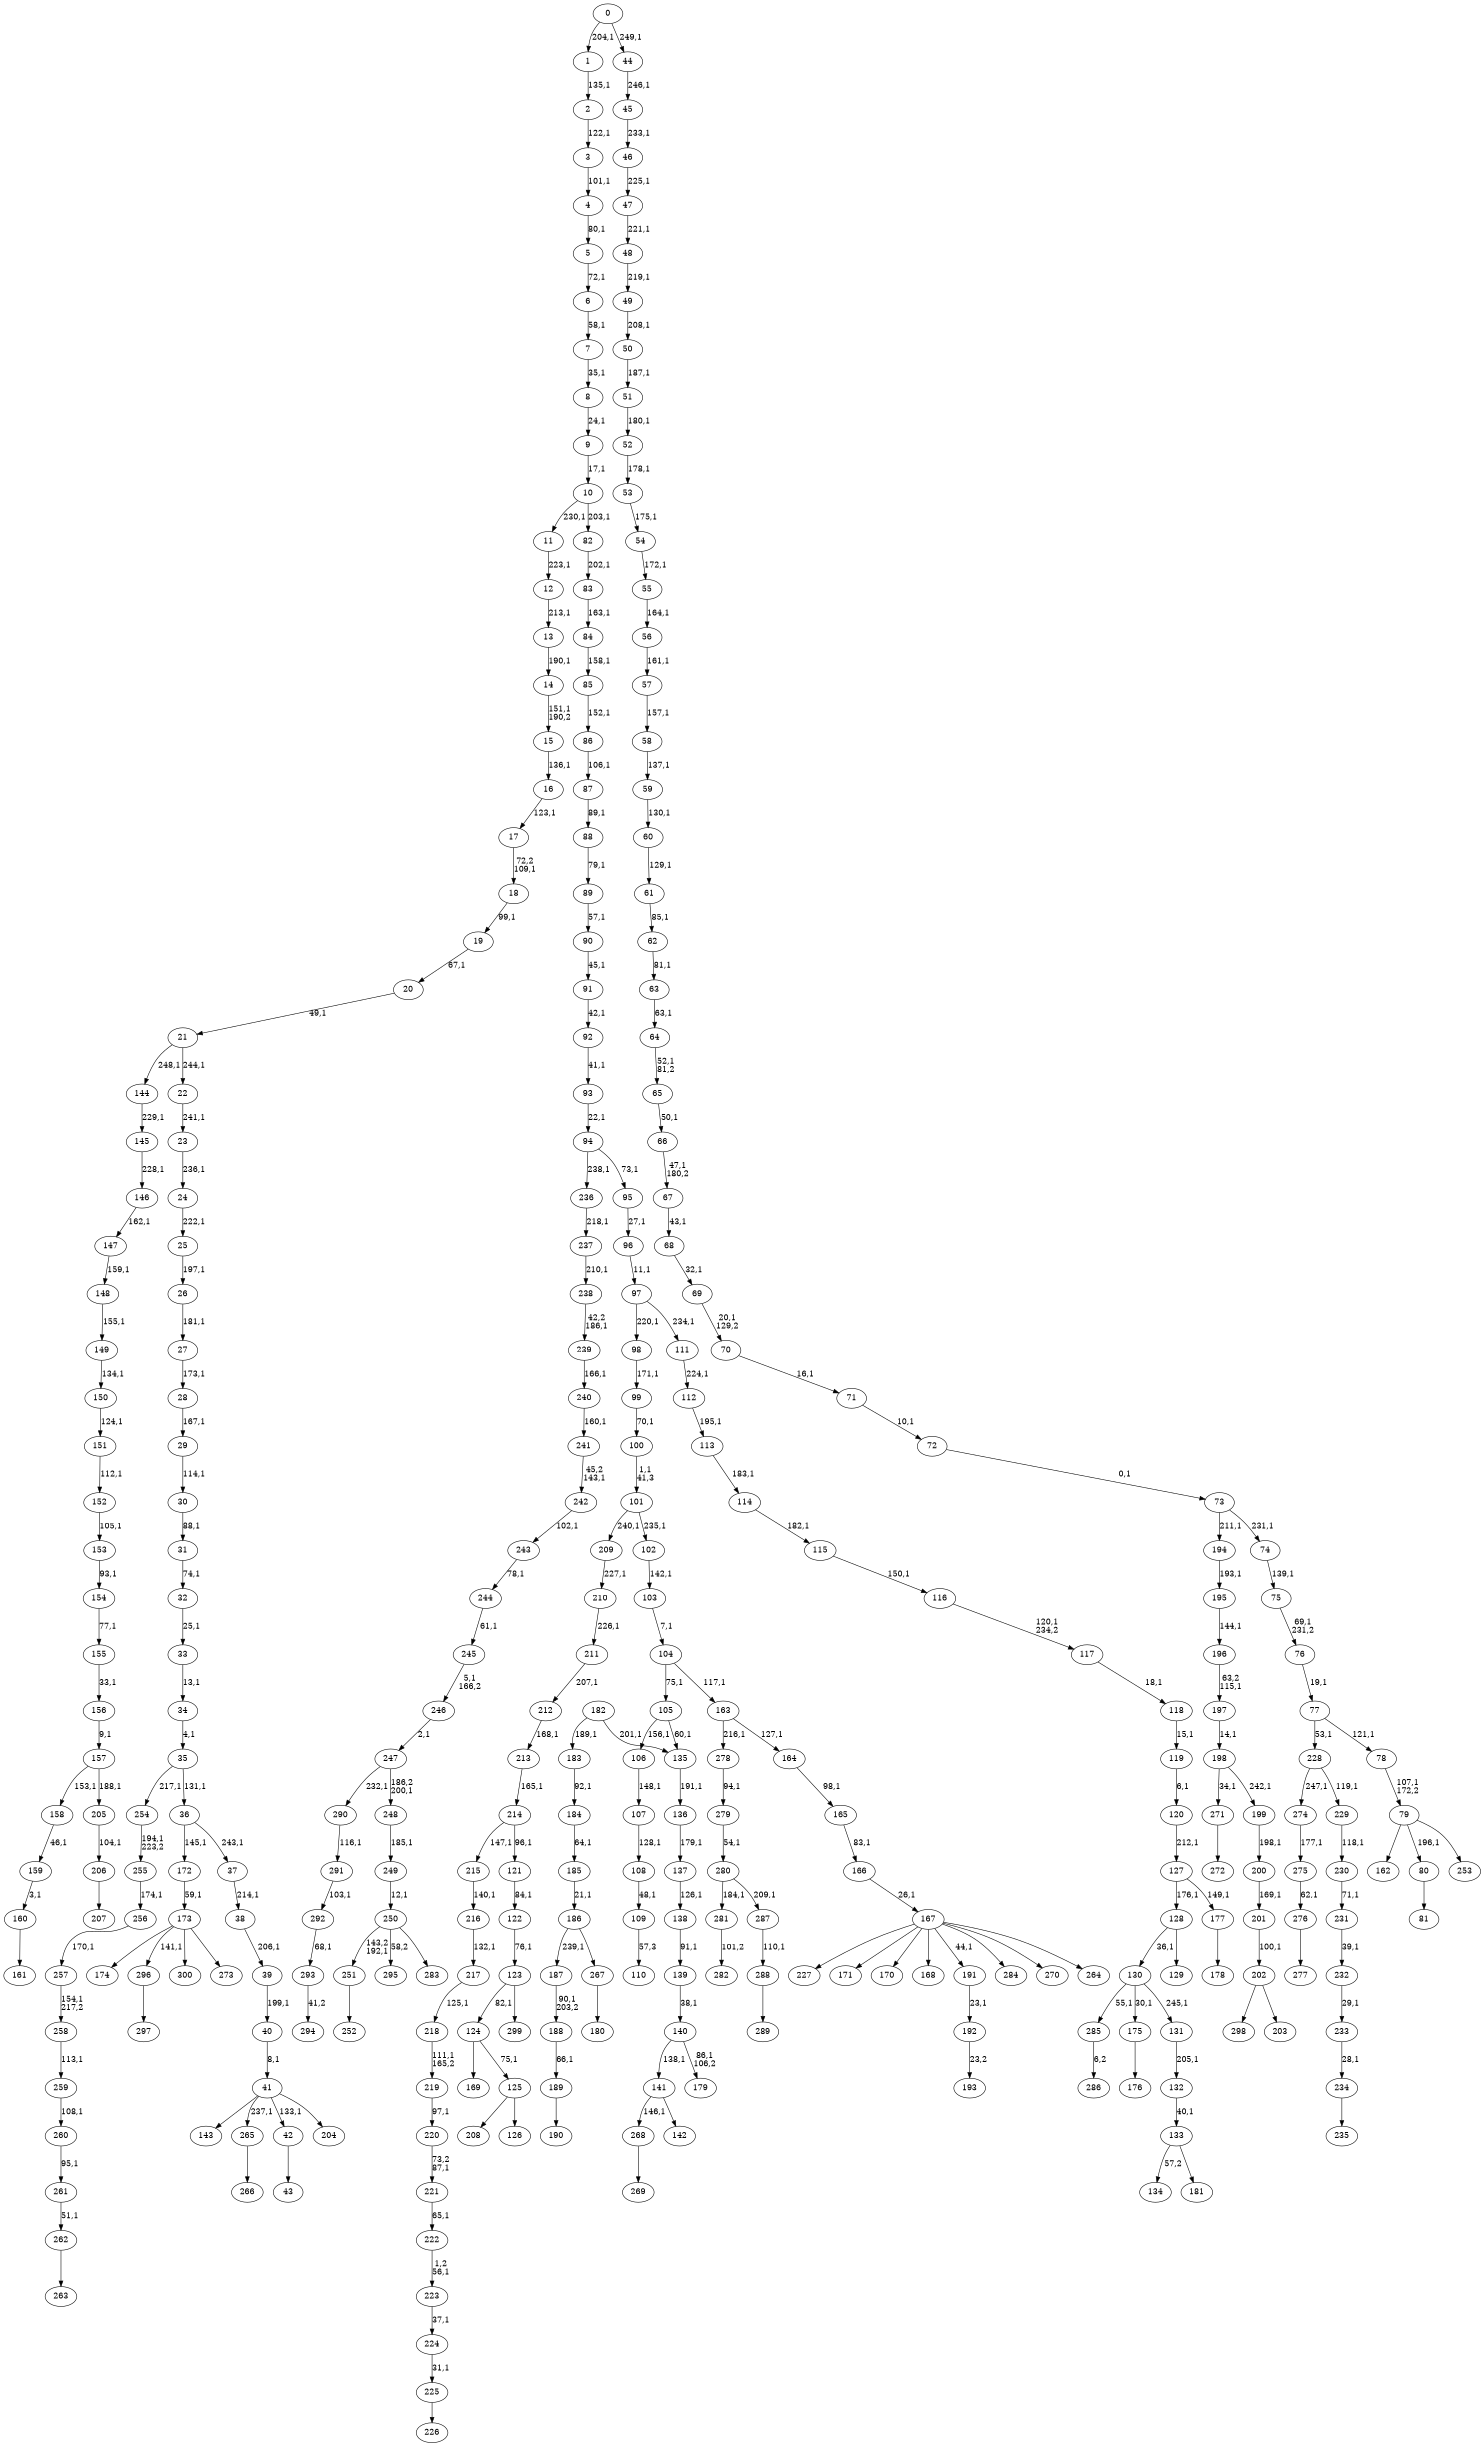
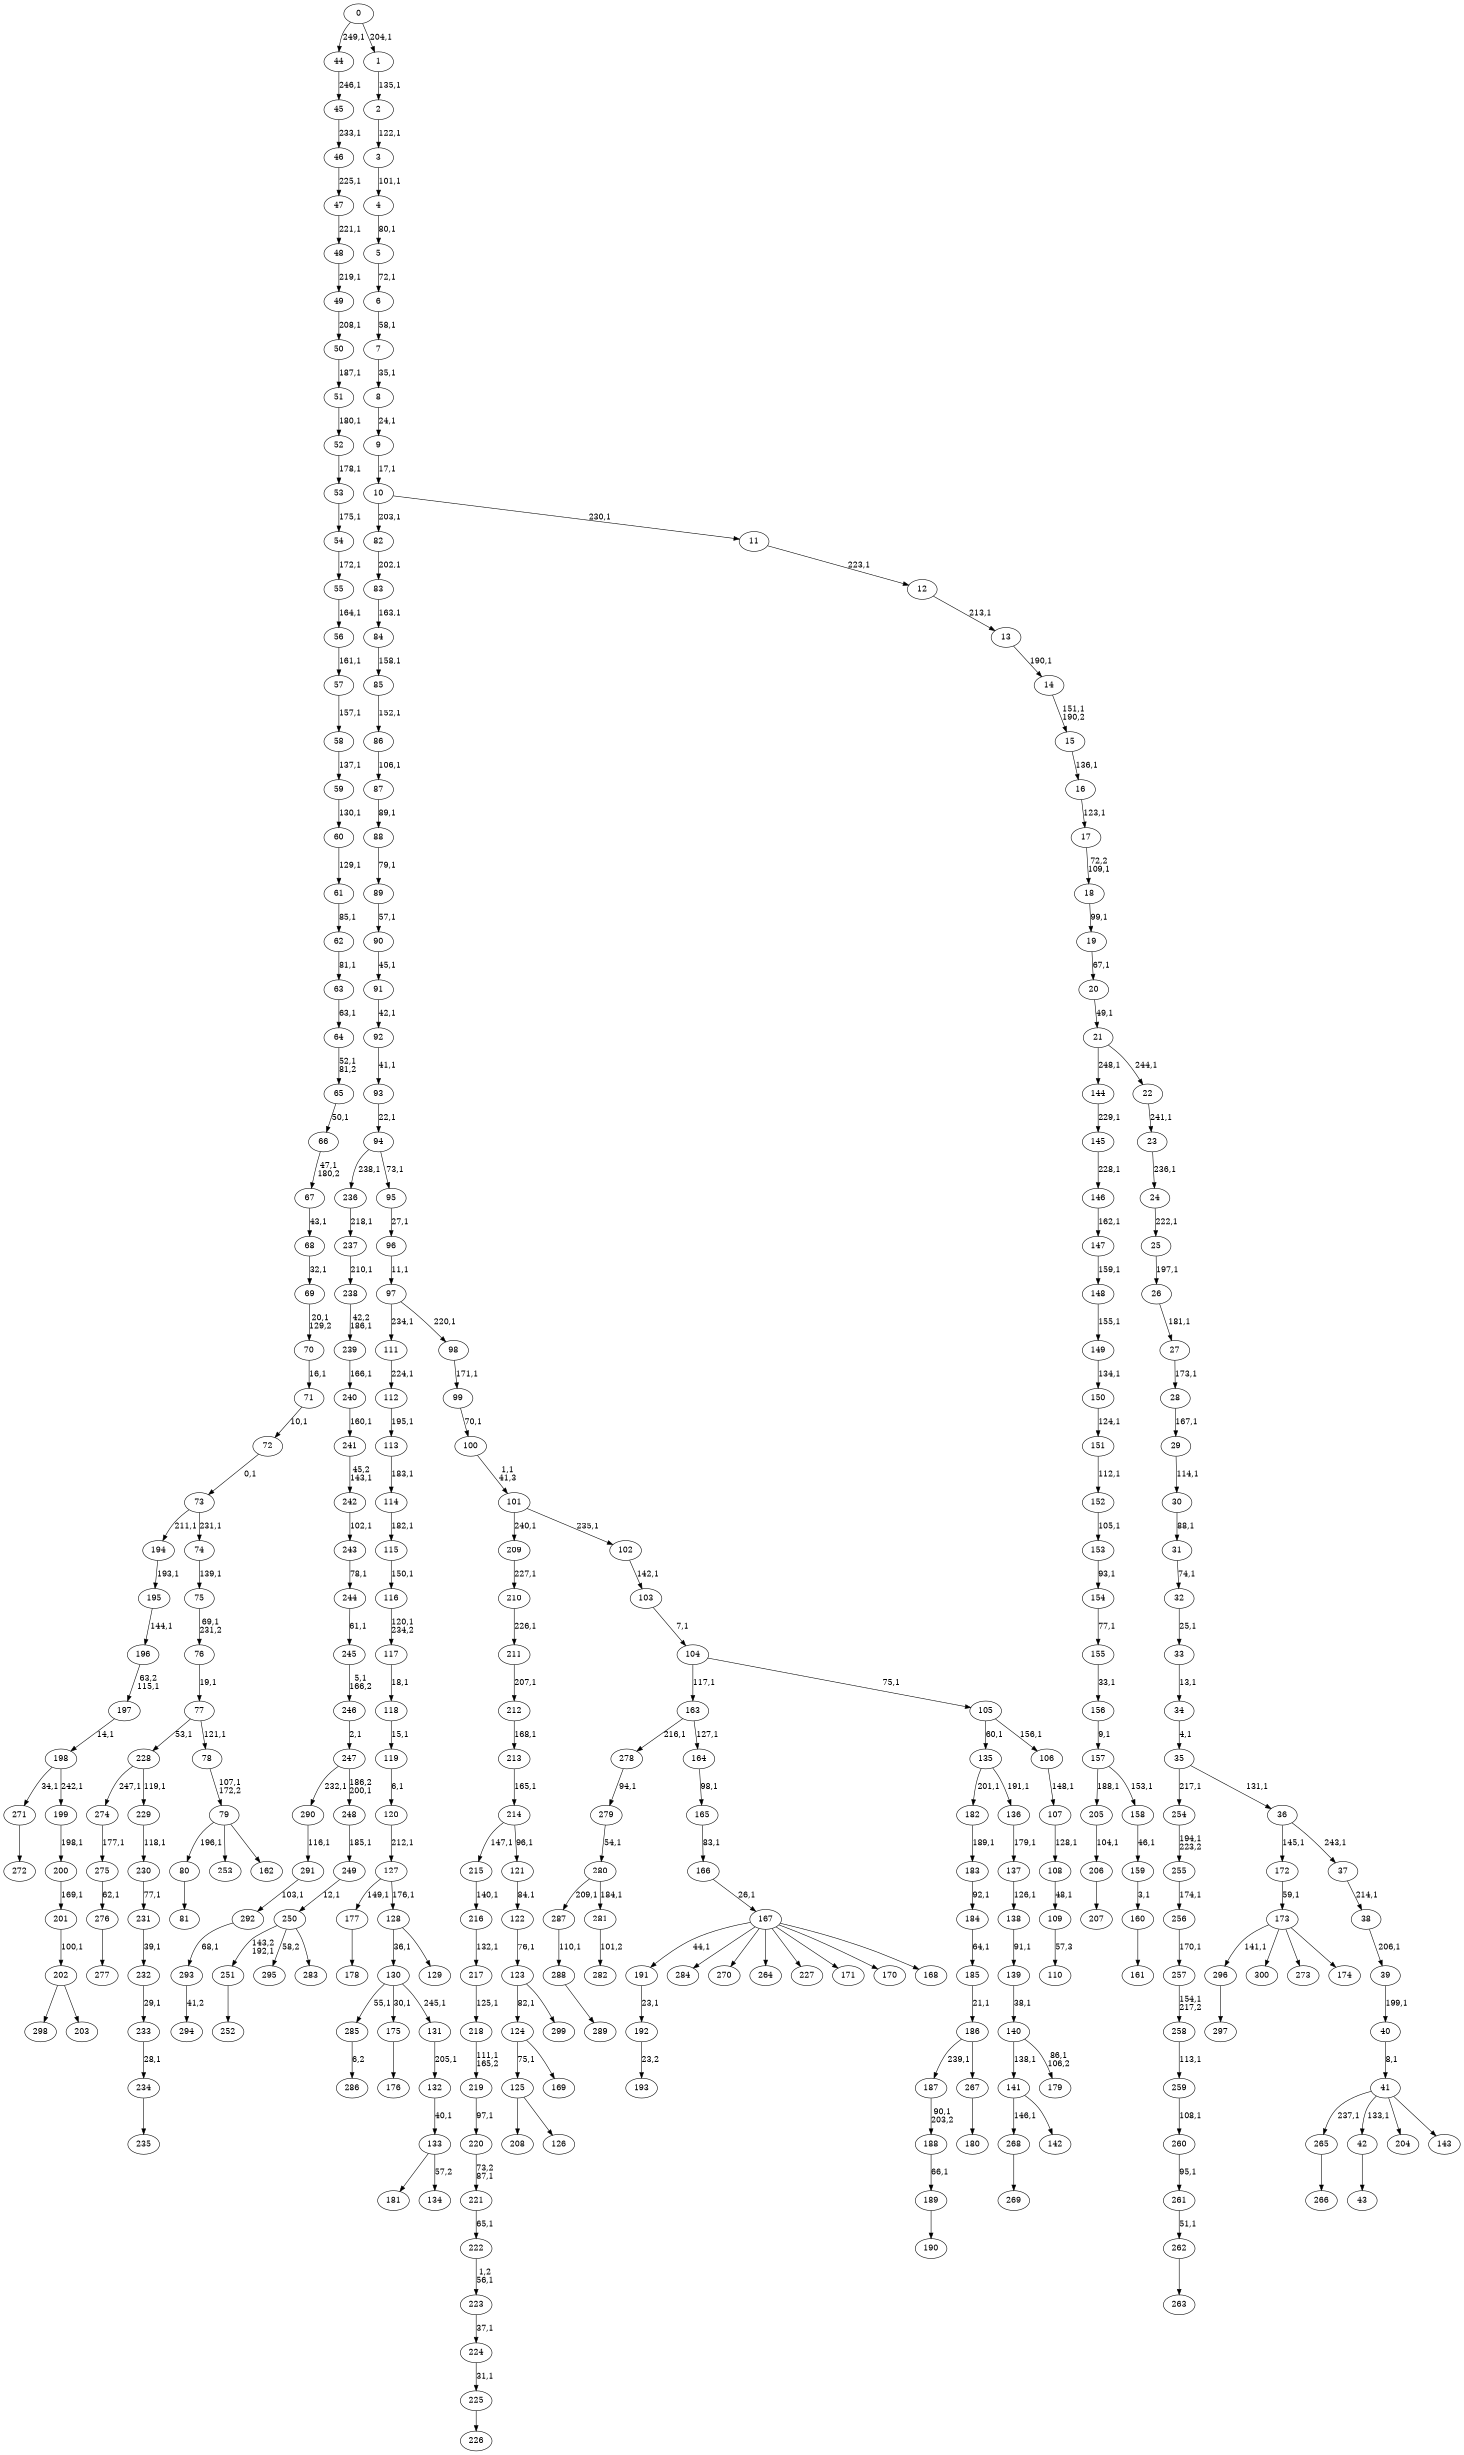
edge "182" -> "135": reversed
edge "230" -> "231": label "71,1" -> "77,1"
